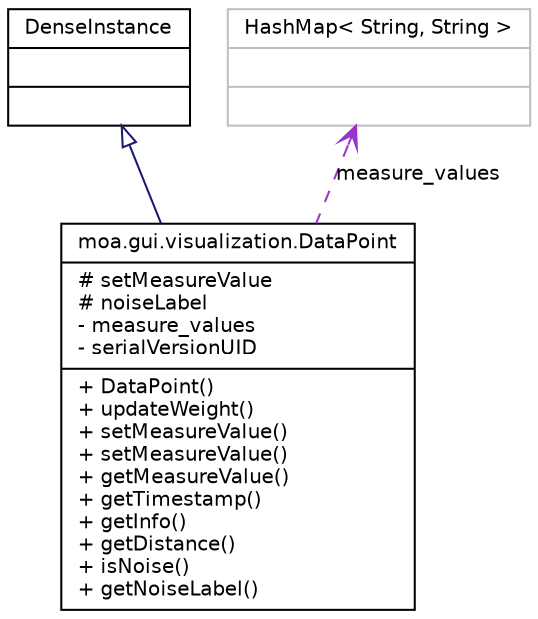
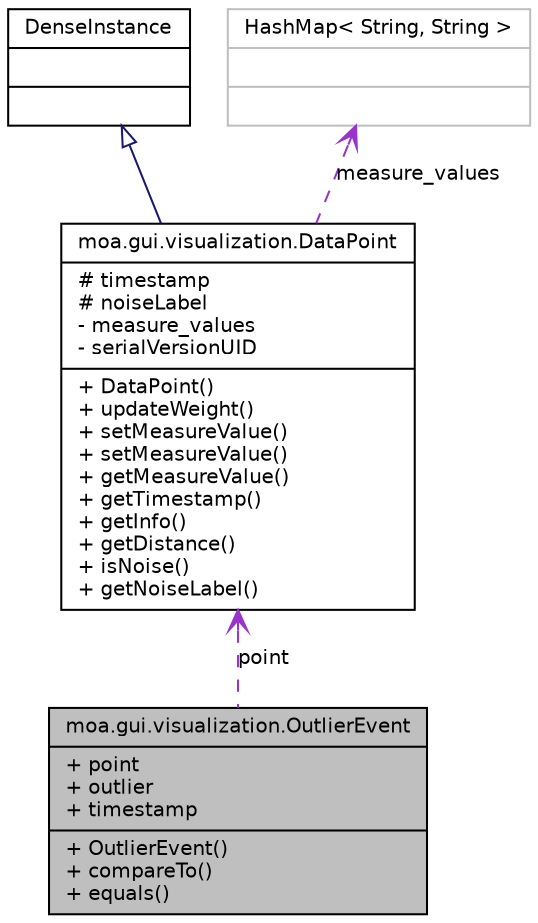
node "moa.gui.visualization.DataPoint": text "# setMeasureValue" -> "# timestamp"
node "moa.gui.visualization.OutlierEvent": added
